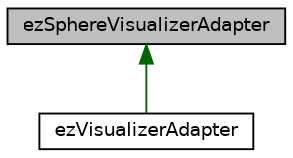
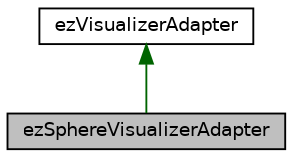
edge "ezVisualizerAdapter" -> "ezSphereVisualizerAdapter": reversed
